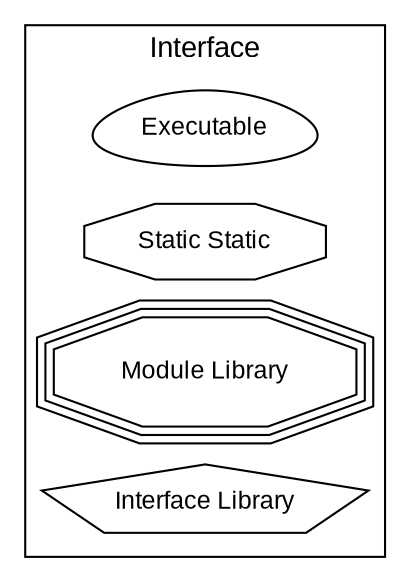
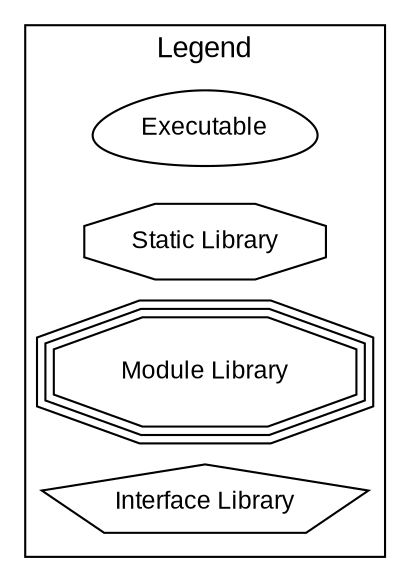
cluster "Interface": label "Interface" -> "Legend"
node "Static Static": label "Static Static" -> "Static Library"
